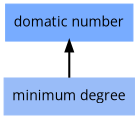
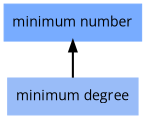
node "domatic number": label "domatic number" -> "minimum number"
